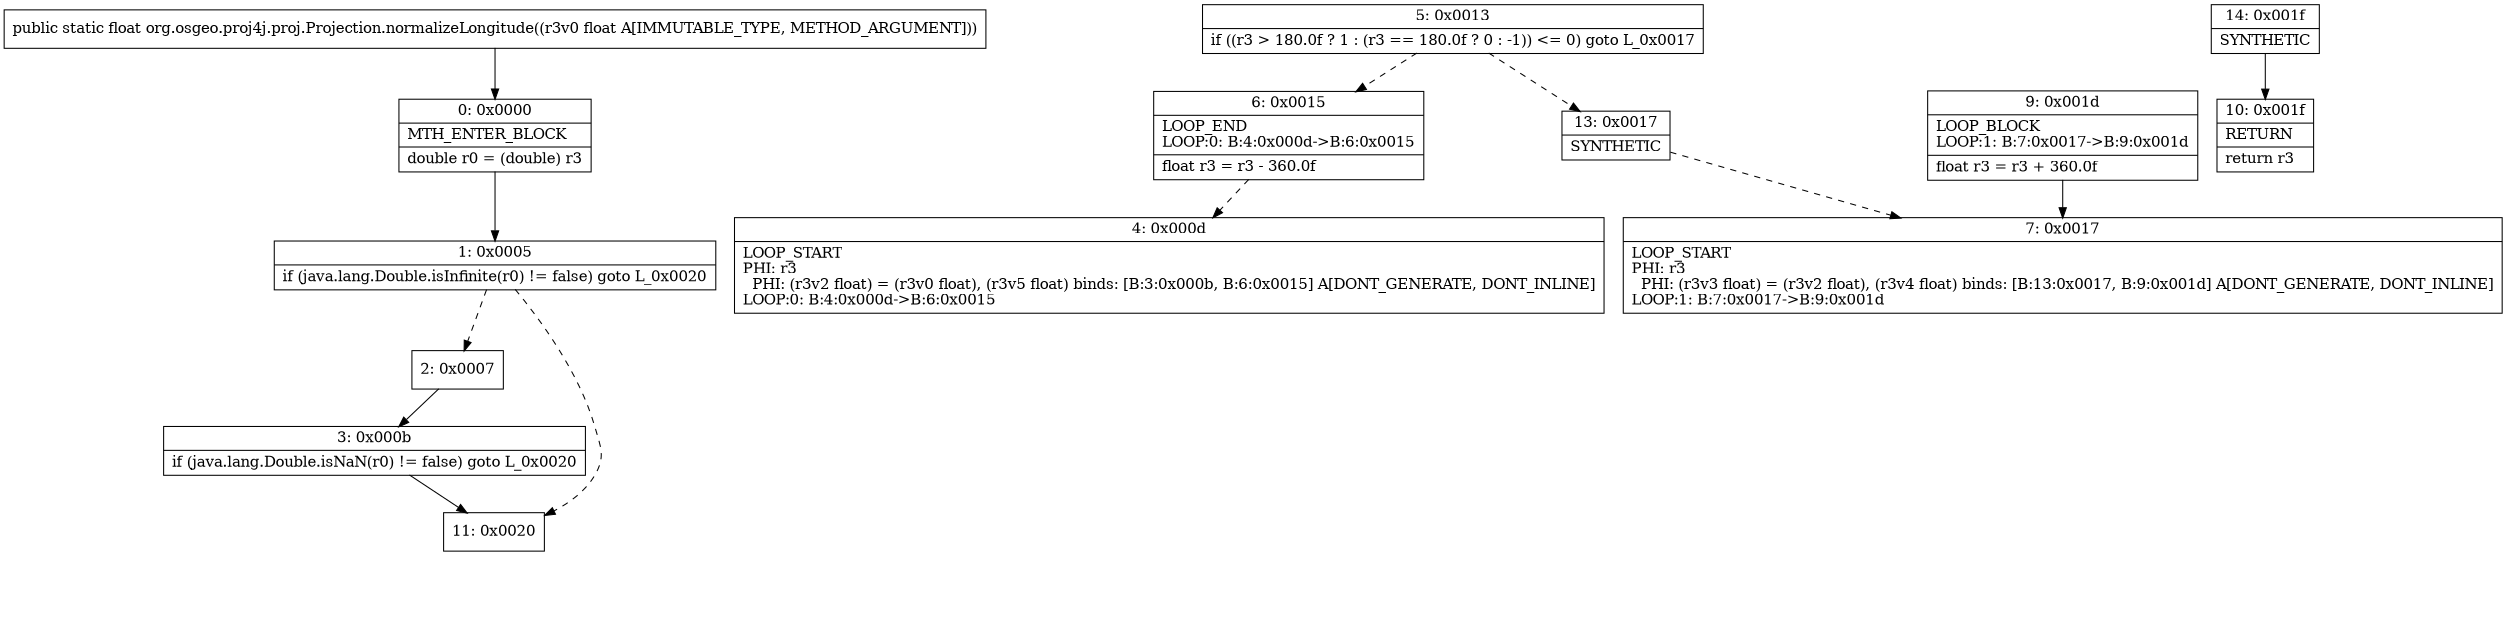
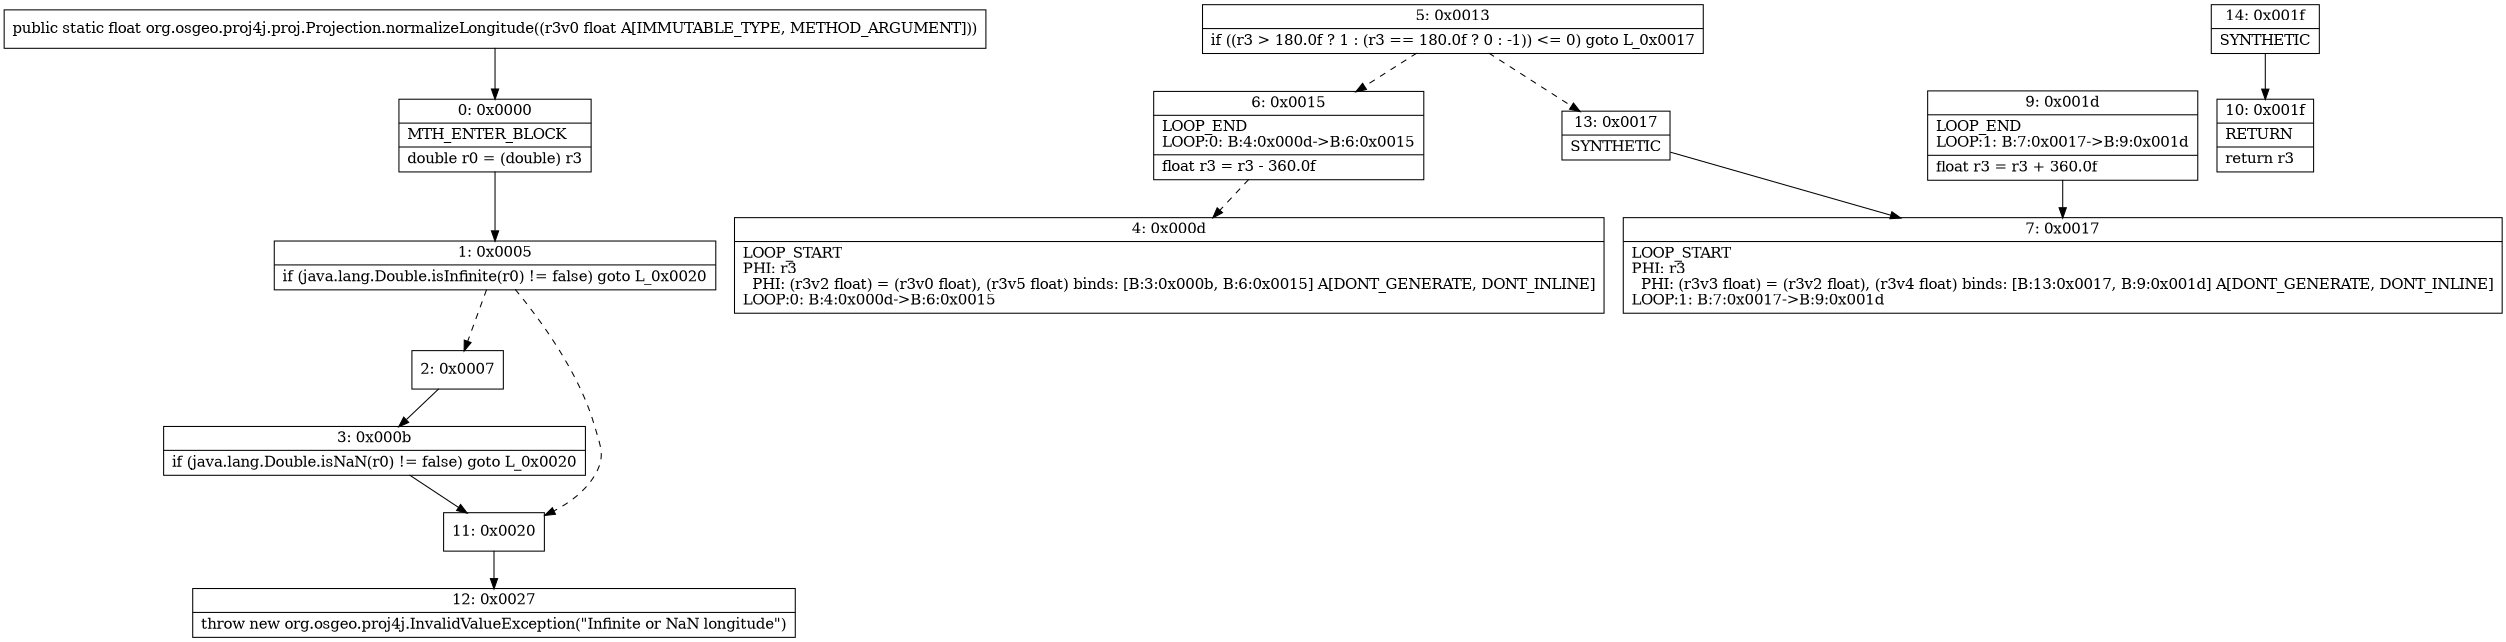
node "9: 0x001d": text "LOOP_BLOCK" -> "LOOP_END"
edge "13: 0x0017" -> "7: 0x0017": style dashed -> solid
node "12: 0x0027": added
